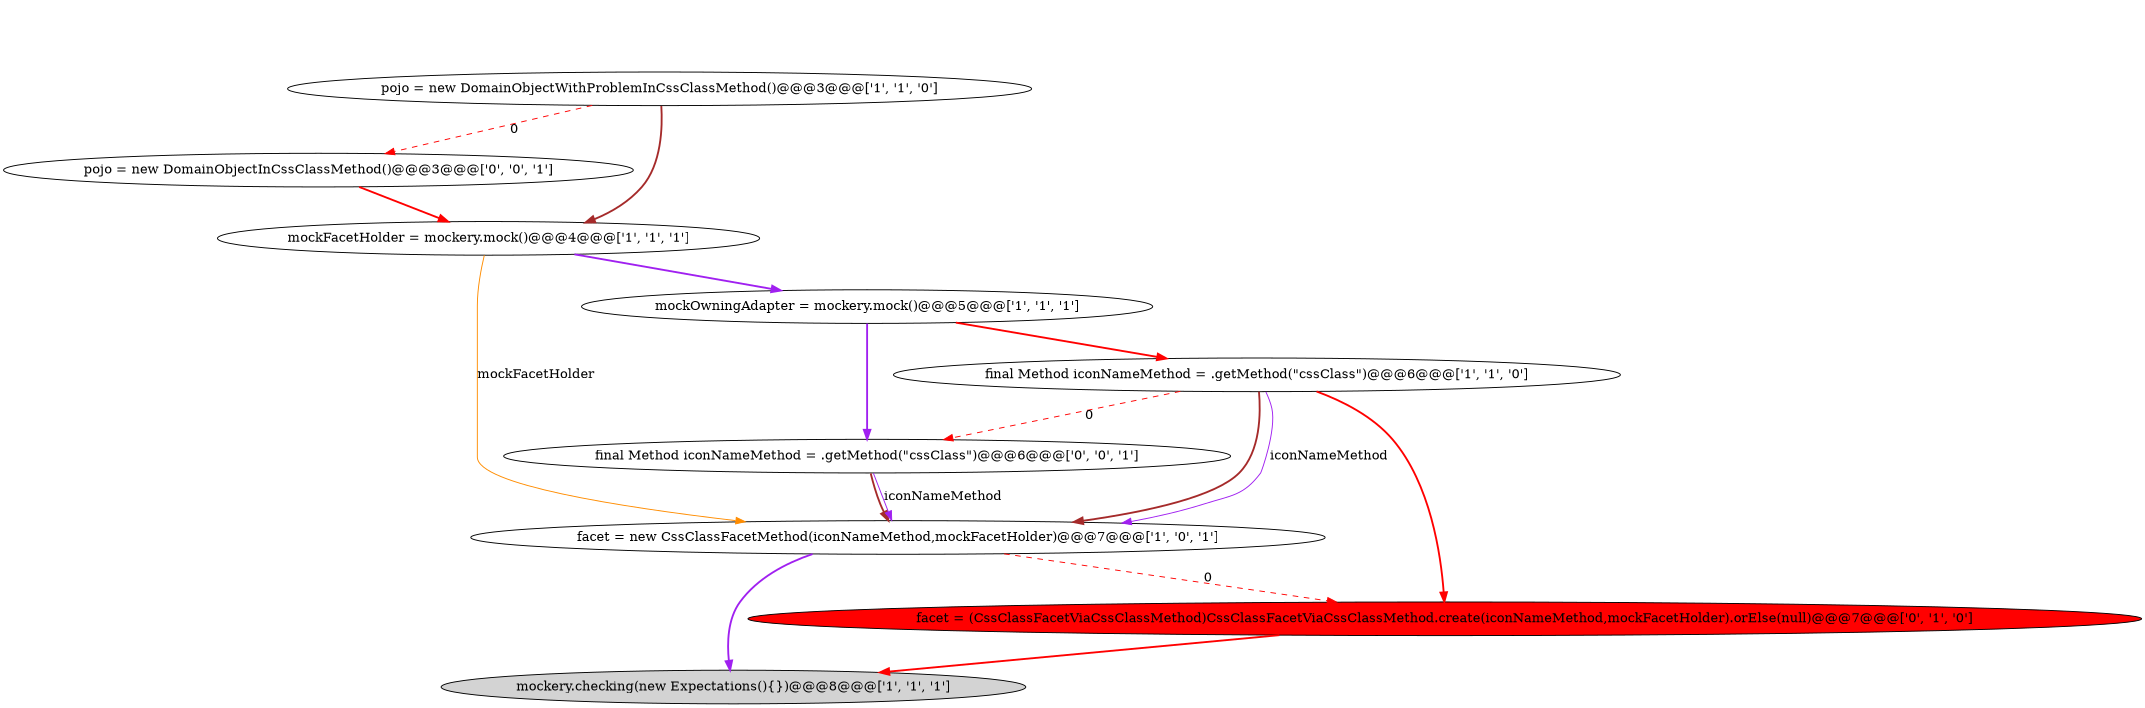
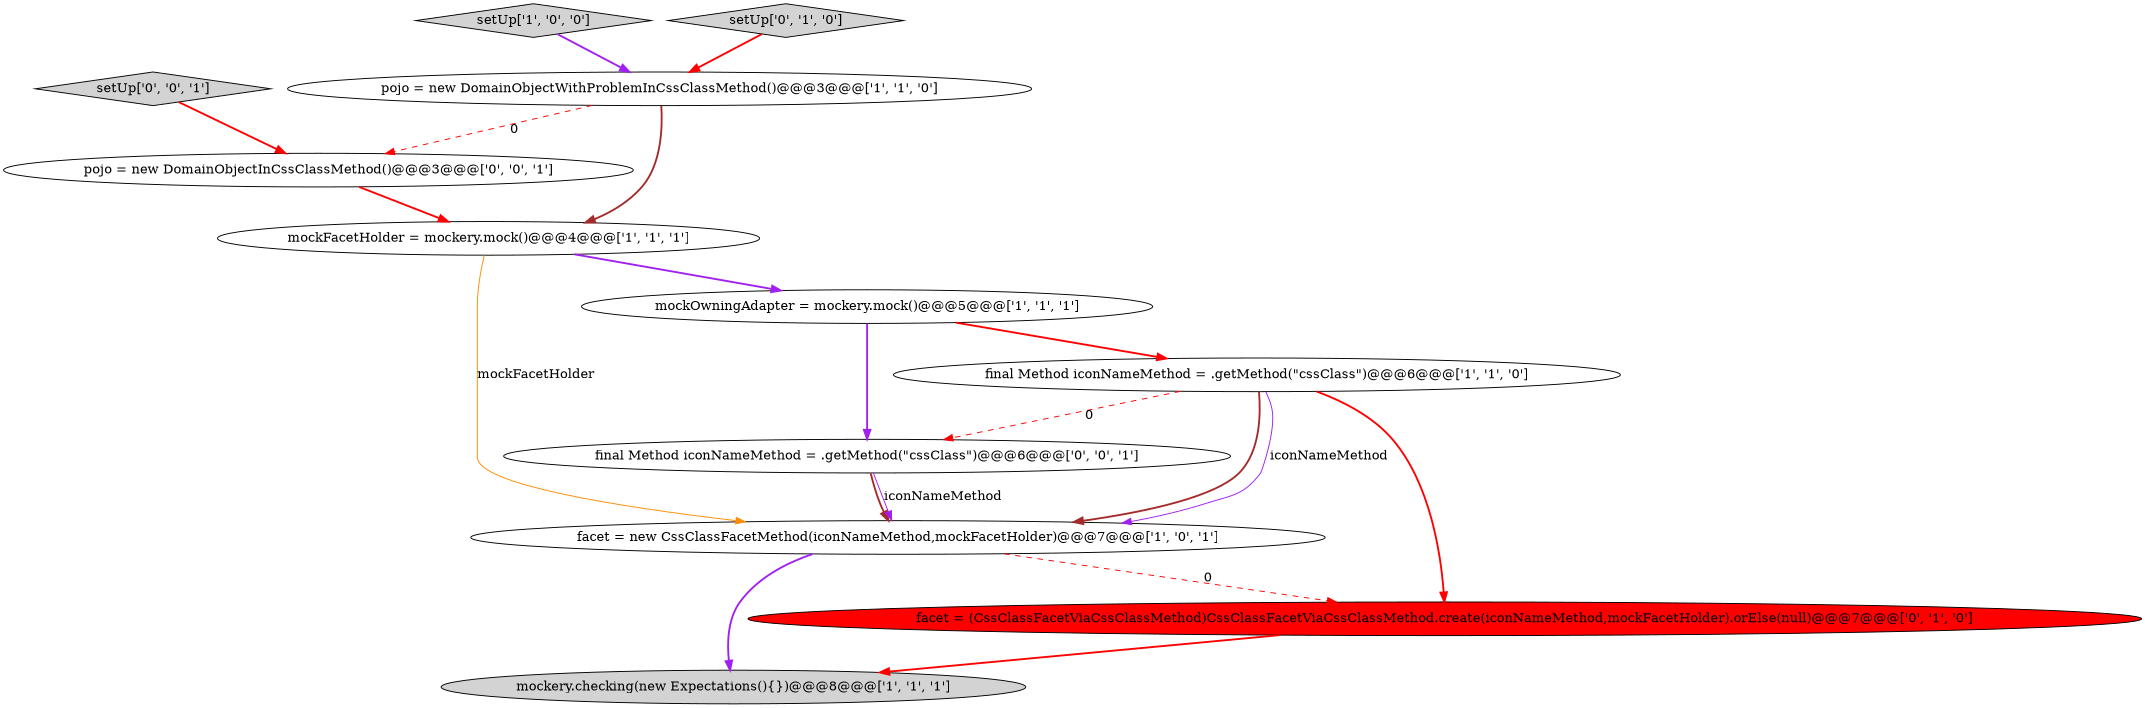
node "setUp['1', '0', '0']": added
node "setUp['0', '1', '0']": added
node "setUp['0', '0', '1']": added
